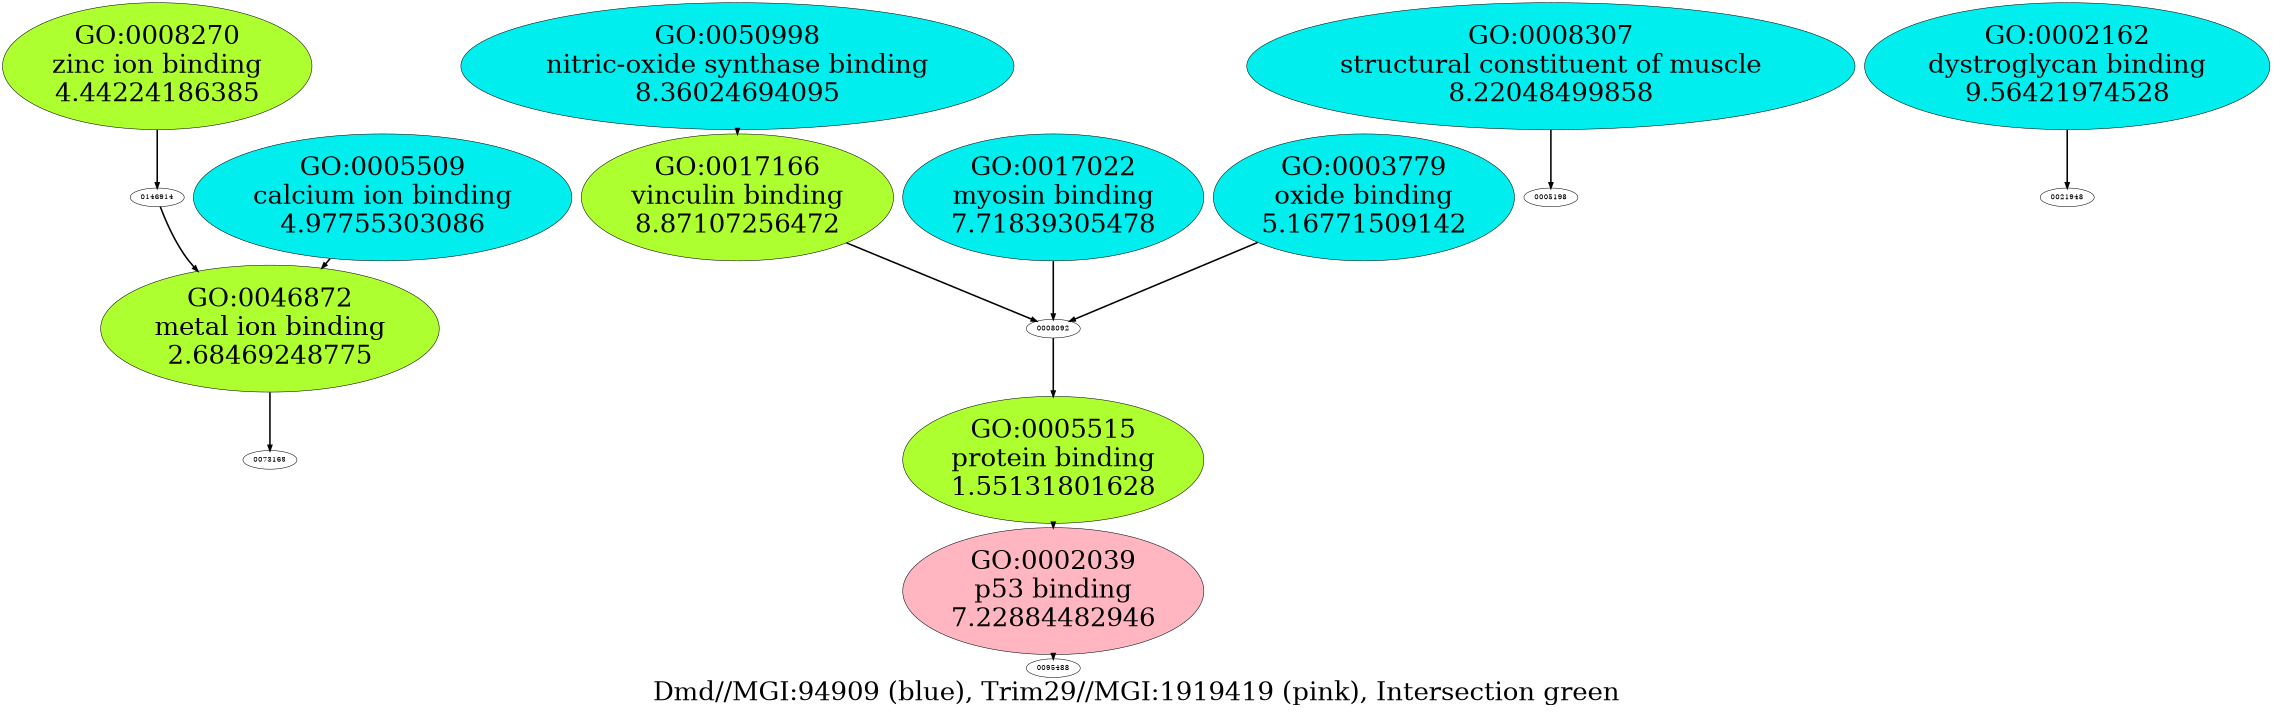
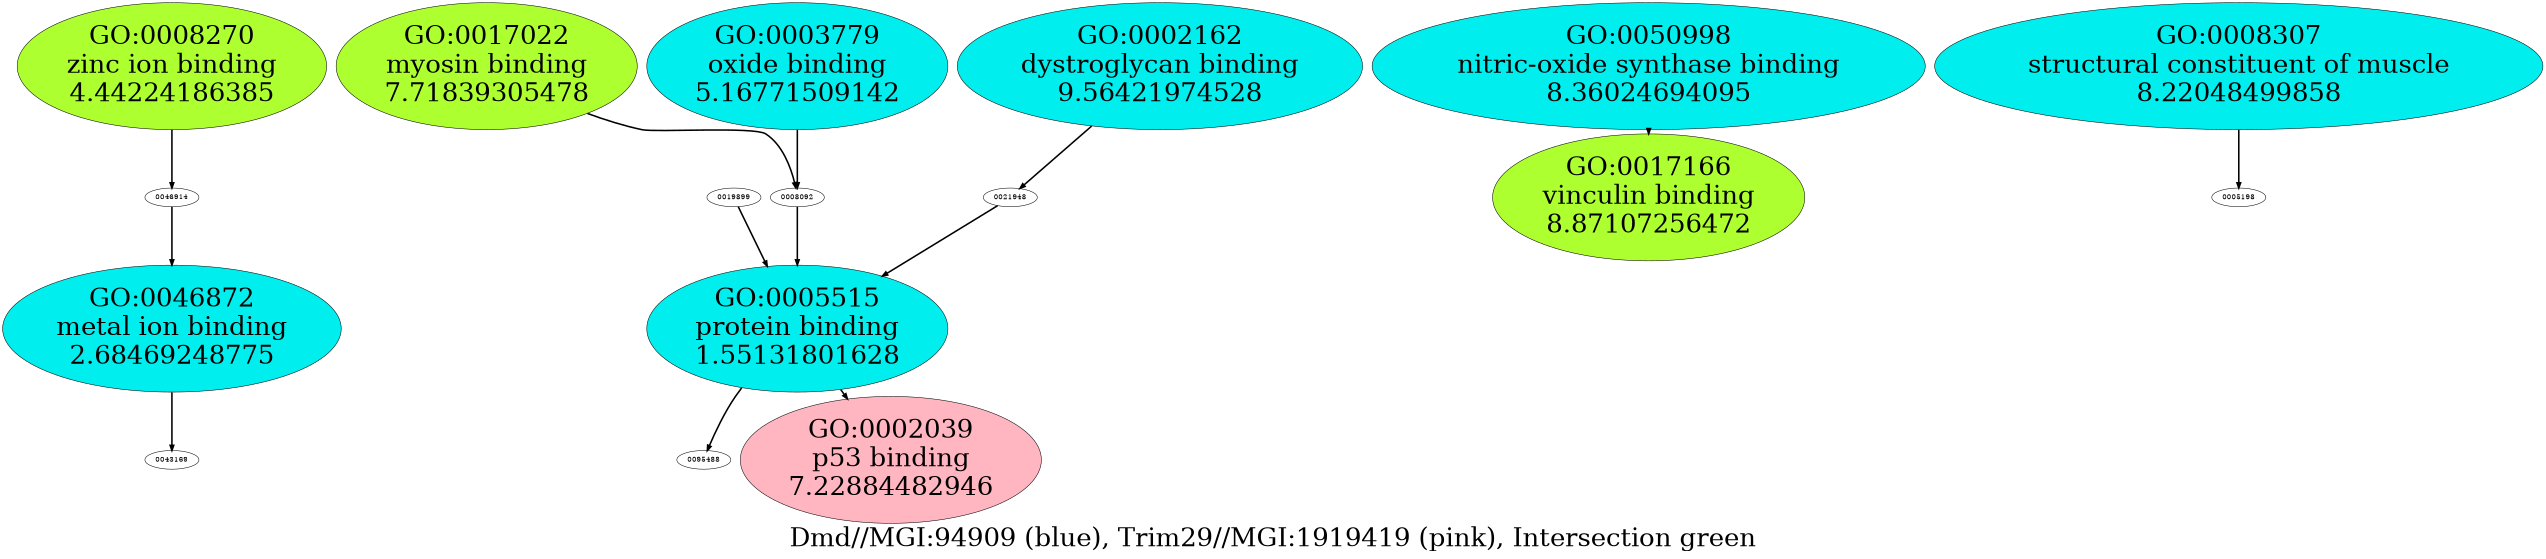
node "0146914": label "0146914" -> "0046914"
node "GO:0005509 calcium ion binding 4.97755303086": removed
node "0019899": added
node "GO:0017022 myosin binding 7.71839305478": fillcolor cyan2 -> greenyellow
edge "0021948" -> "GO:0005515 protein binding 1.55131801628": added
edge "GO:0017166 vinculin binding 8.87107256472" -> "0008092": removed
node "GO:0046872 metal ion binding 2.68469248775": fillcolor greenyellow -> cyan2
node "0073169": label "0073169" -> "0043169"
node "GO:0005515 protein binding 1.55131801628": fillcolor greenyellow -> cyan2
edge "GO:0002039 p53 binding 7.22884482946" -> "0095488": now "GO:0005515 protein binding 1.55131801628" -> "0095488"
